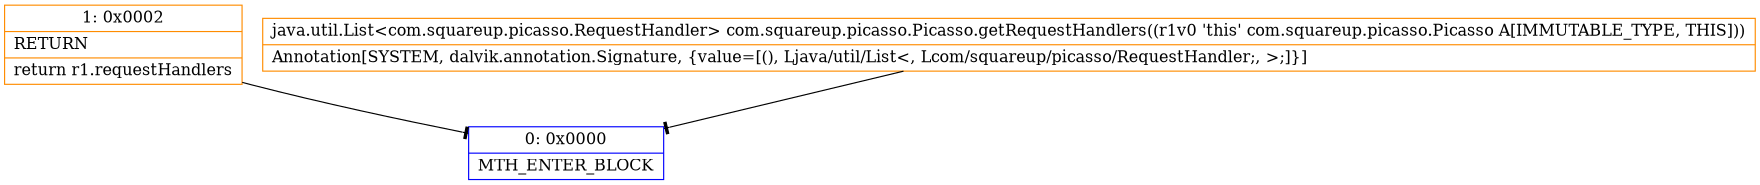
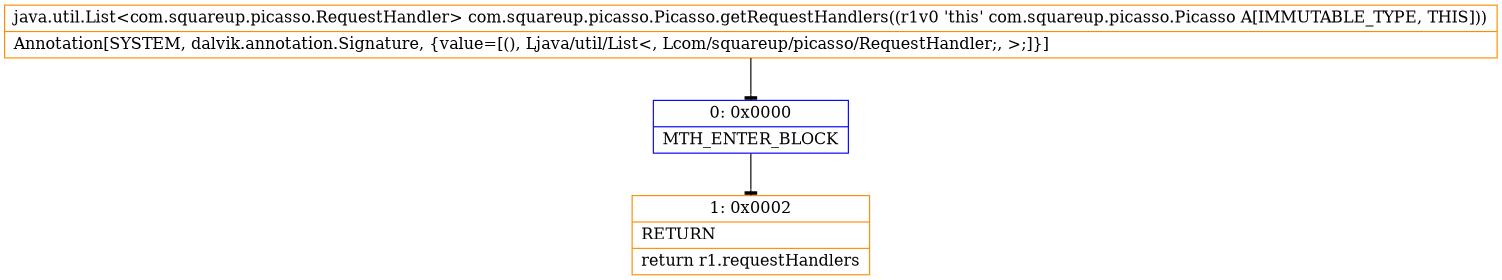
edge "1: 0x0002" -> "0: 0x0000": reversed
